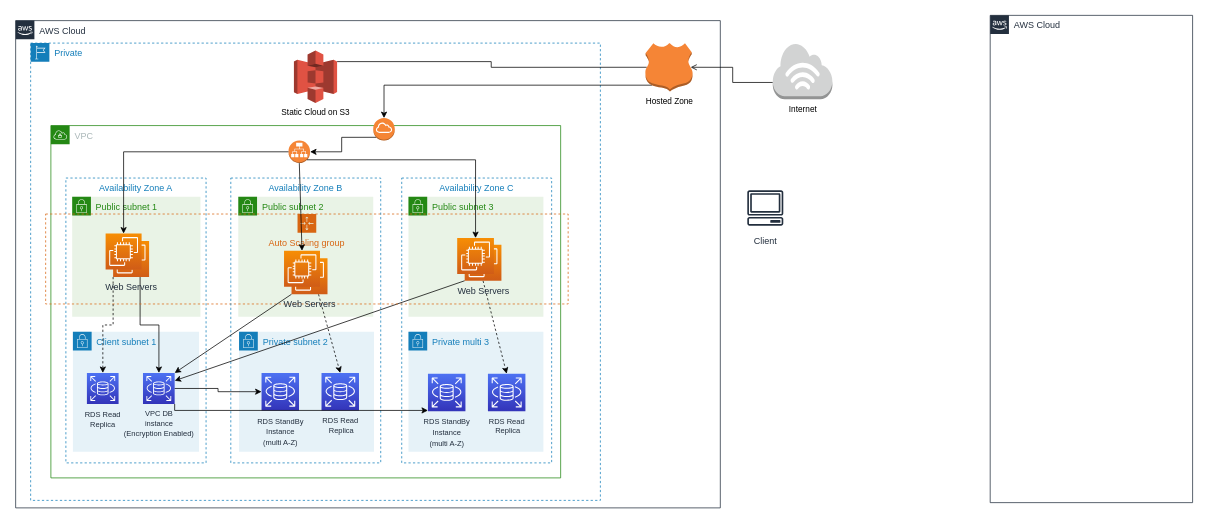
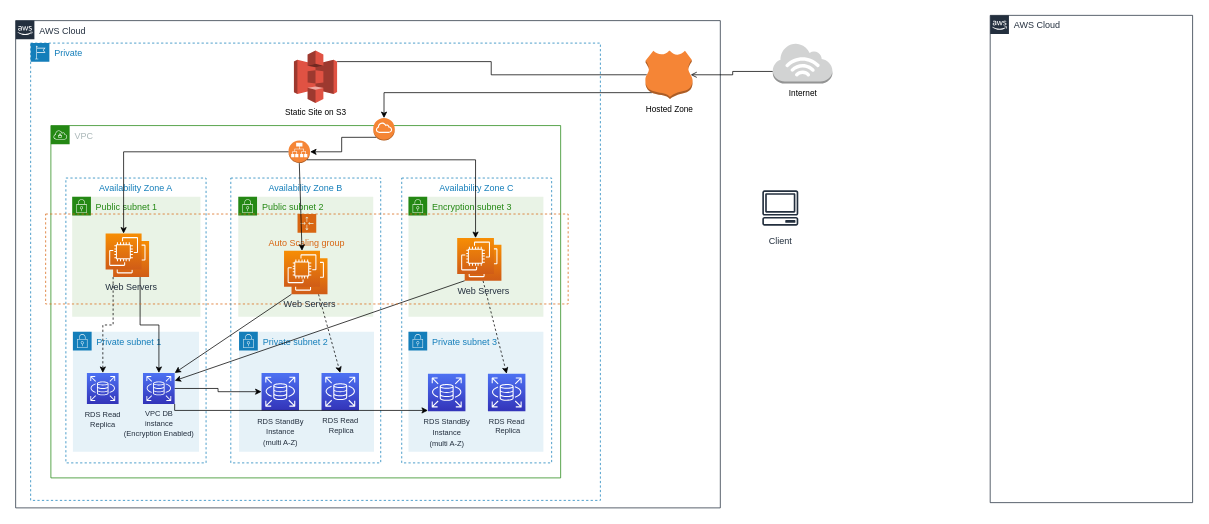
node "Hosted Zone": moved (669, 67) -> (669, 75)
node "Internet": size 60x56 -> 60x41
node "Static Cloud on S3": label "Static Cloud on S3" -> "Static Site on S3"
node "Public subnet 3": label "Public subnet 3" -> "Encryption subnet 3"
node "Client": moved (765, 208) -> (780, 208)
node "Client subnet 1": label "Client subnet 1" -> "Private subnet 1"
node "Private multi 3": label "Private multi 3" -> "Private subnet 3"
